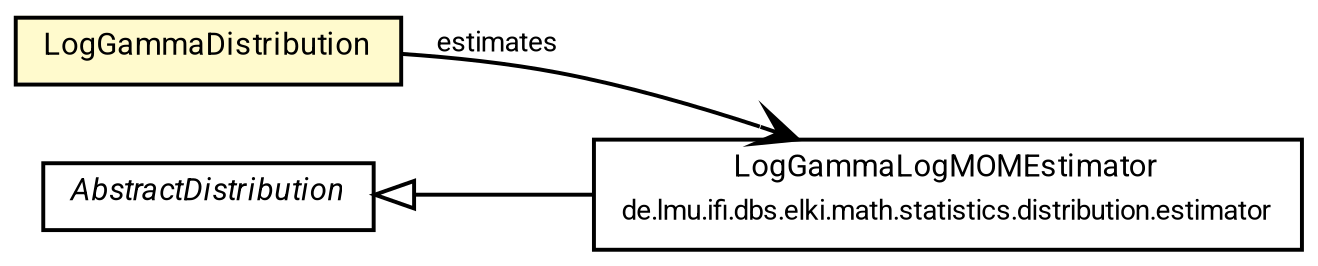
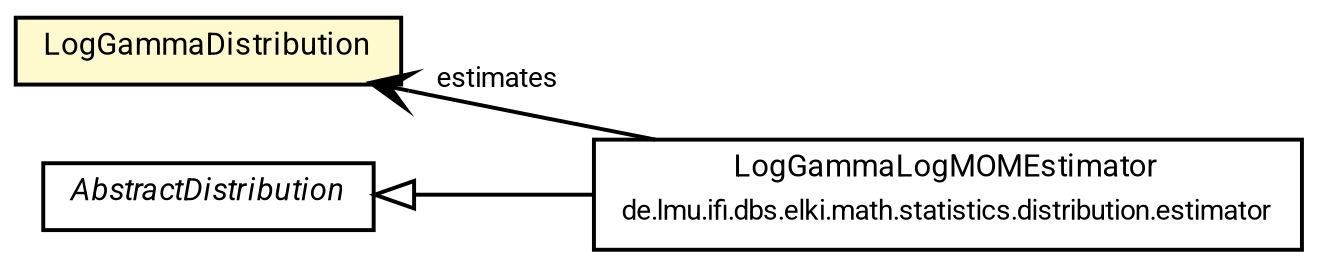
edge "LogGammaDistribution" -> "LogGammaLogMOMEstimator": reversed
